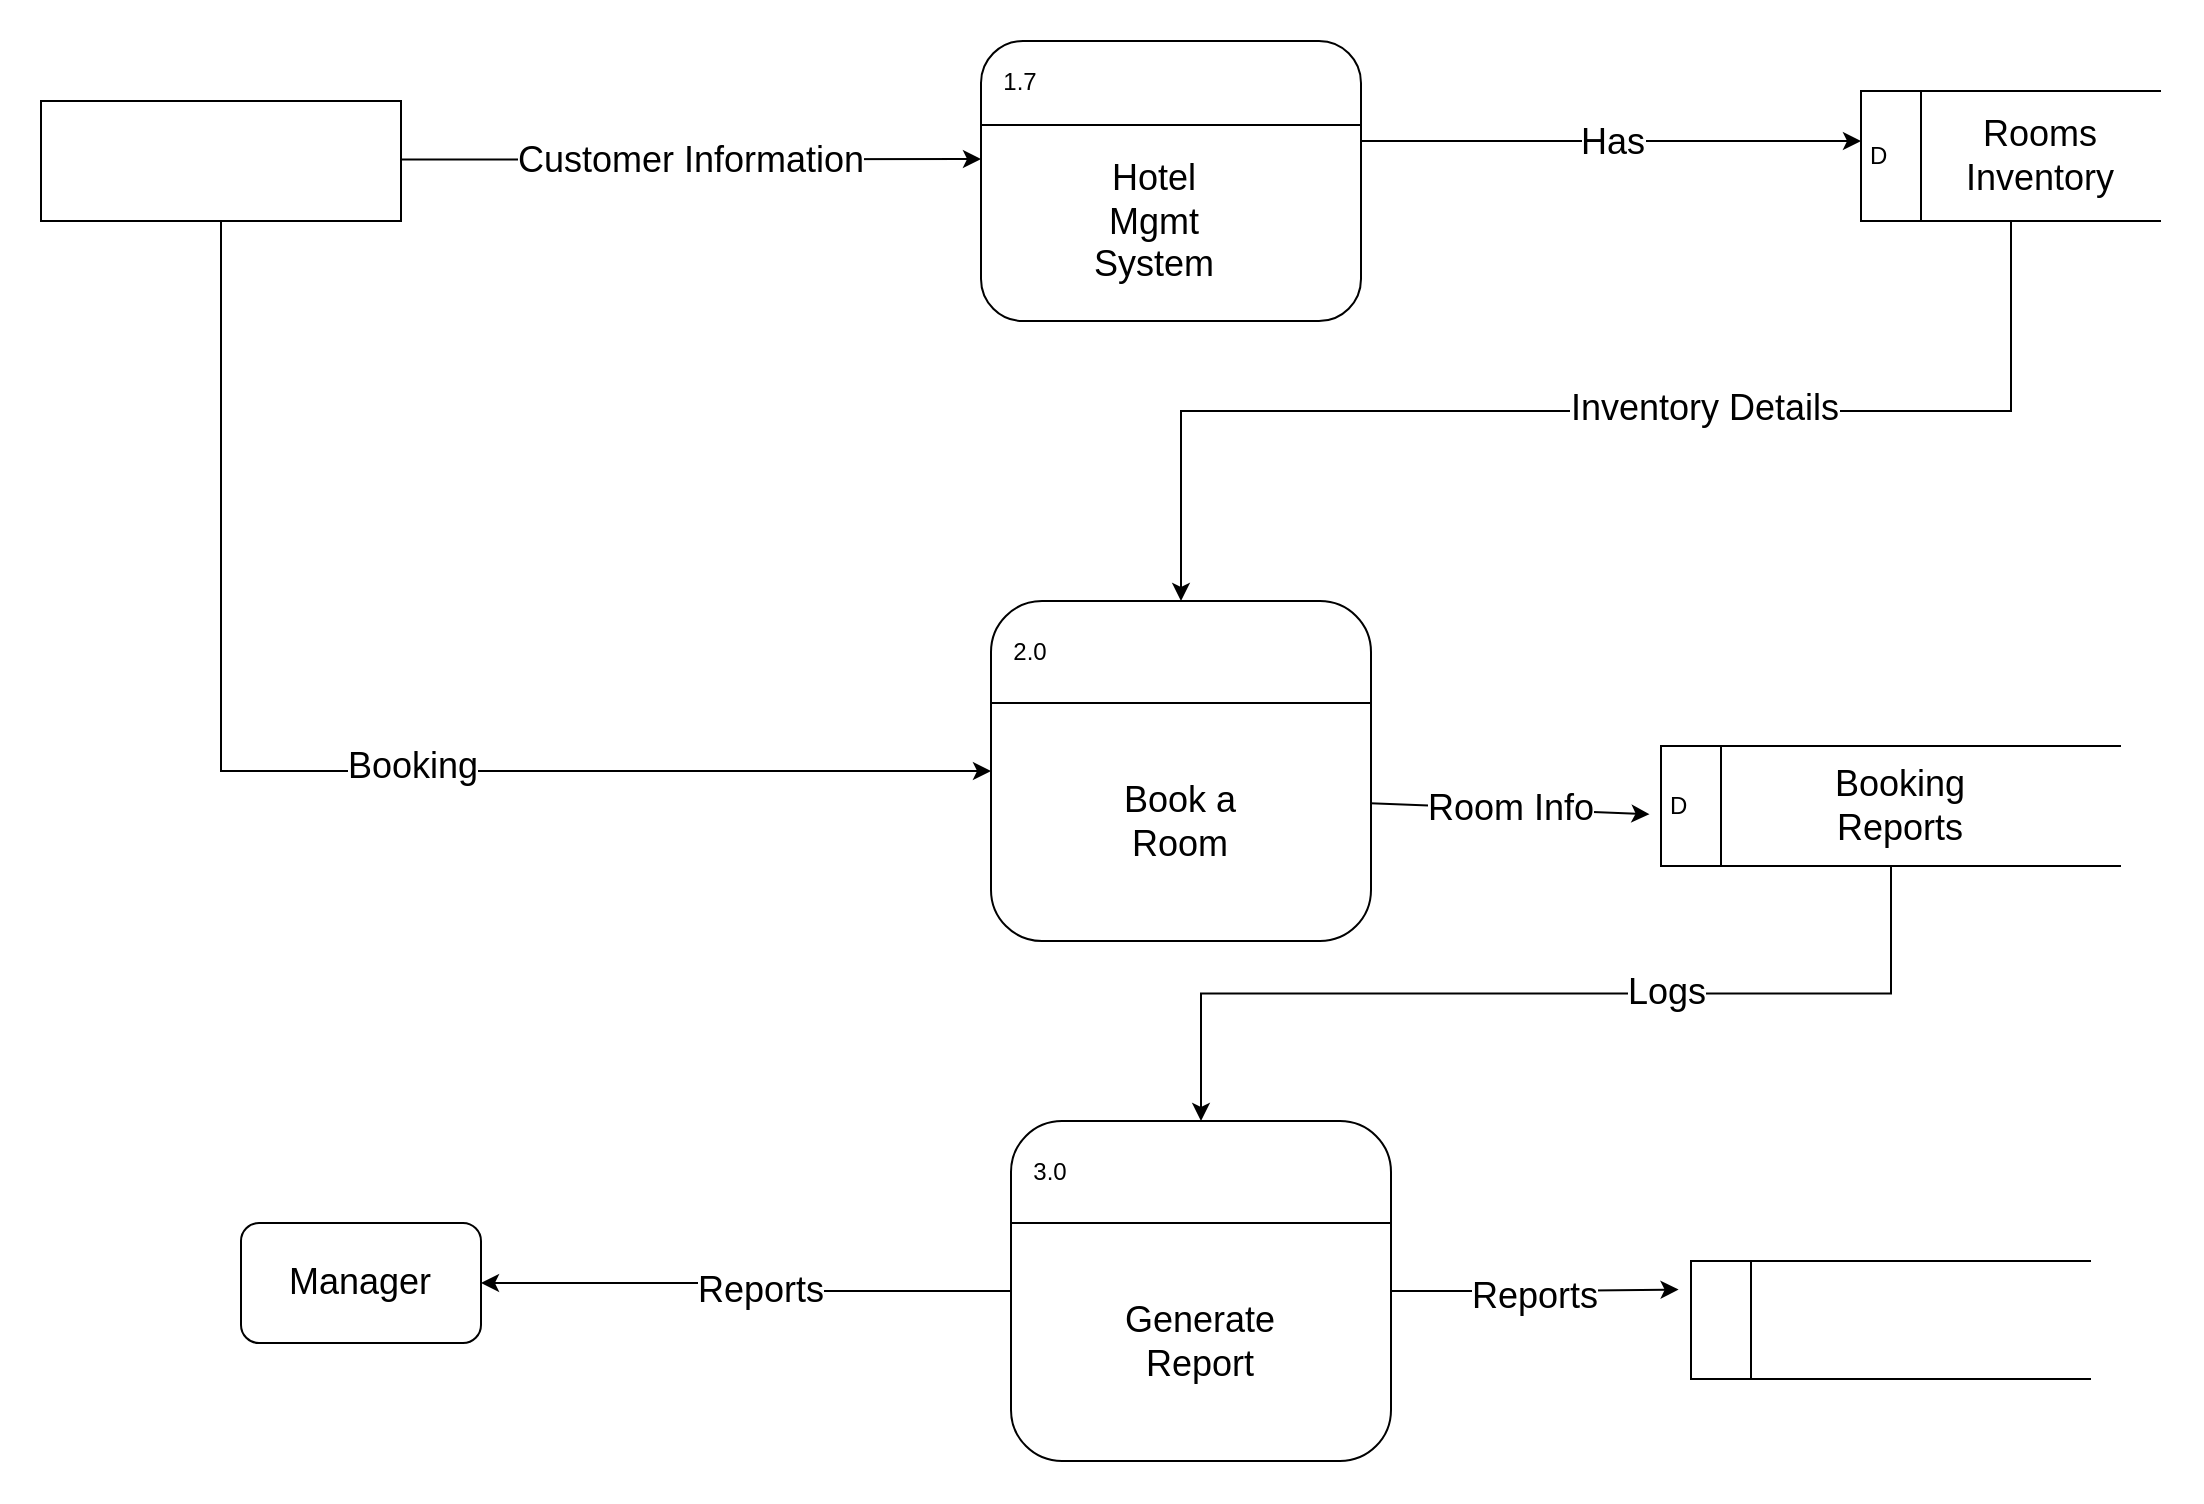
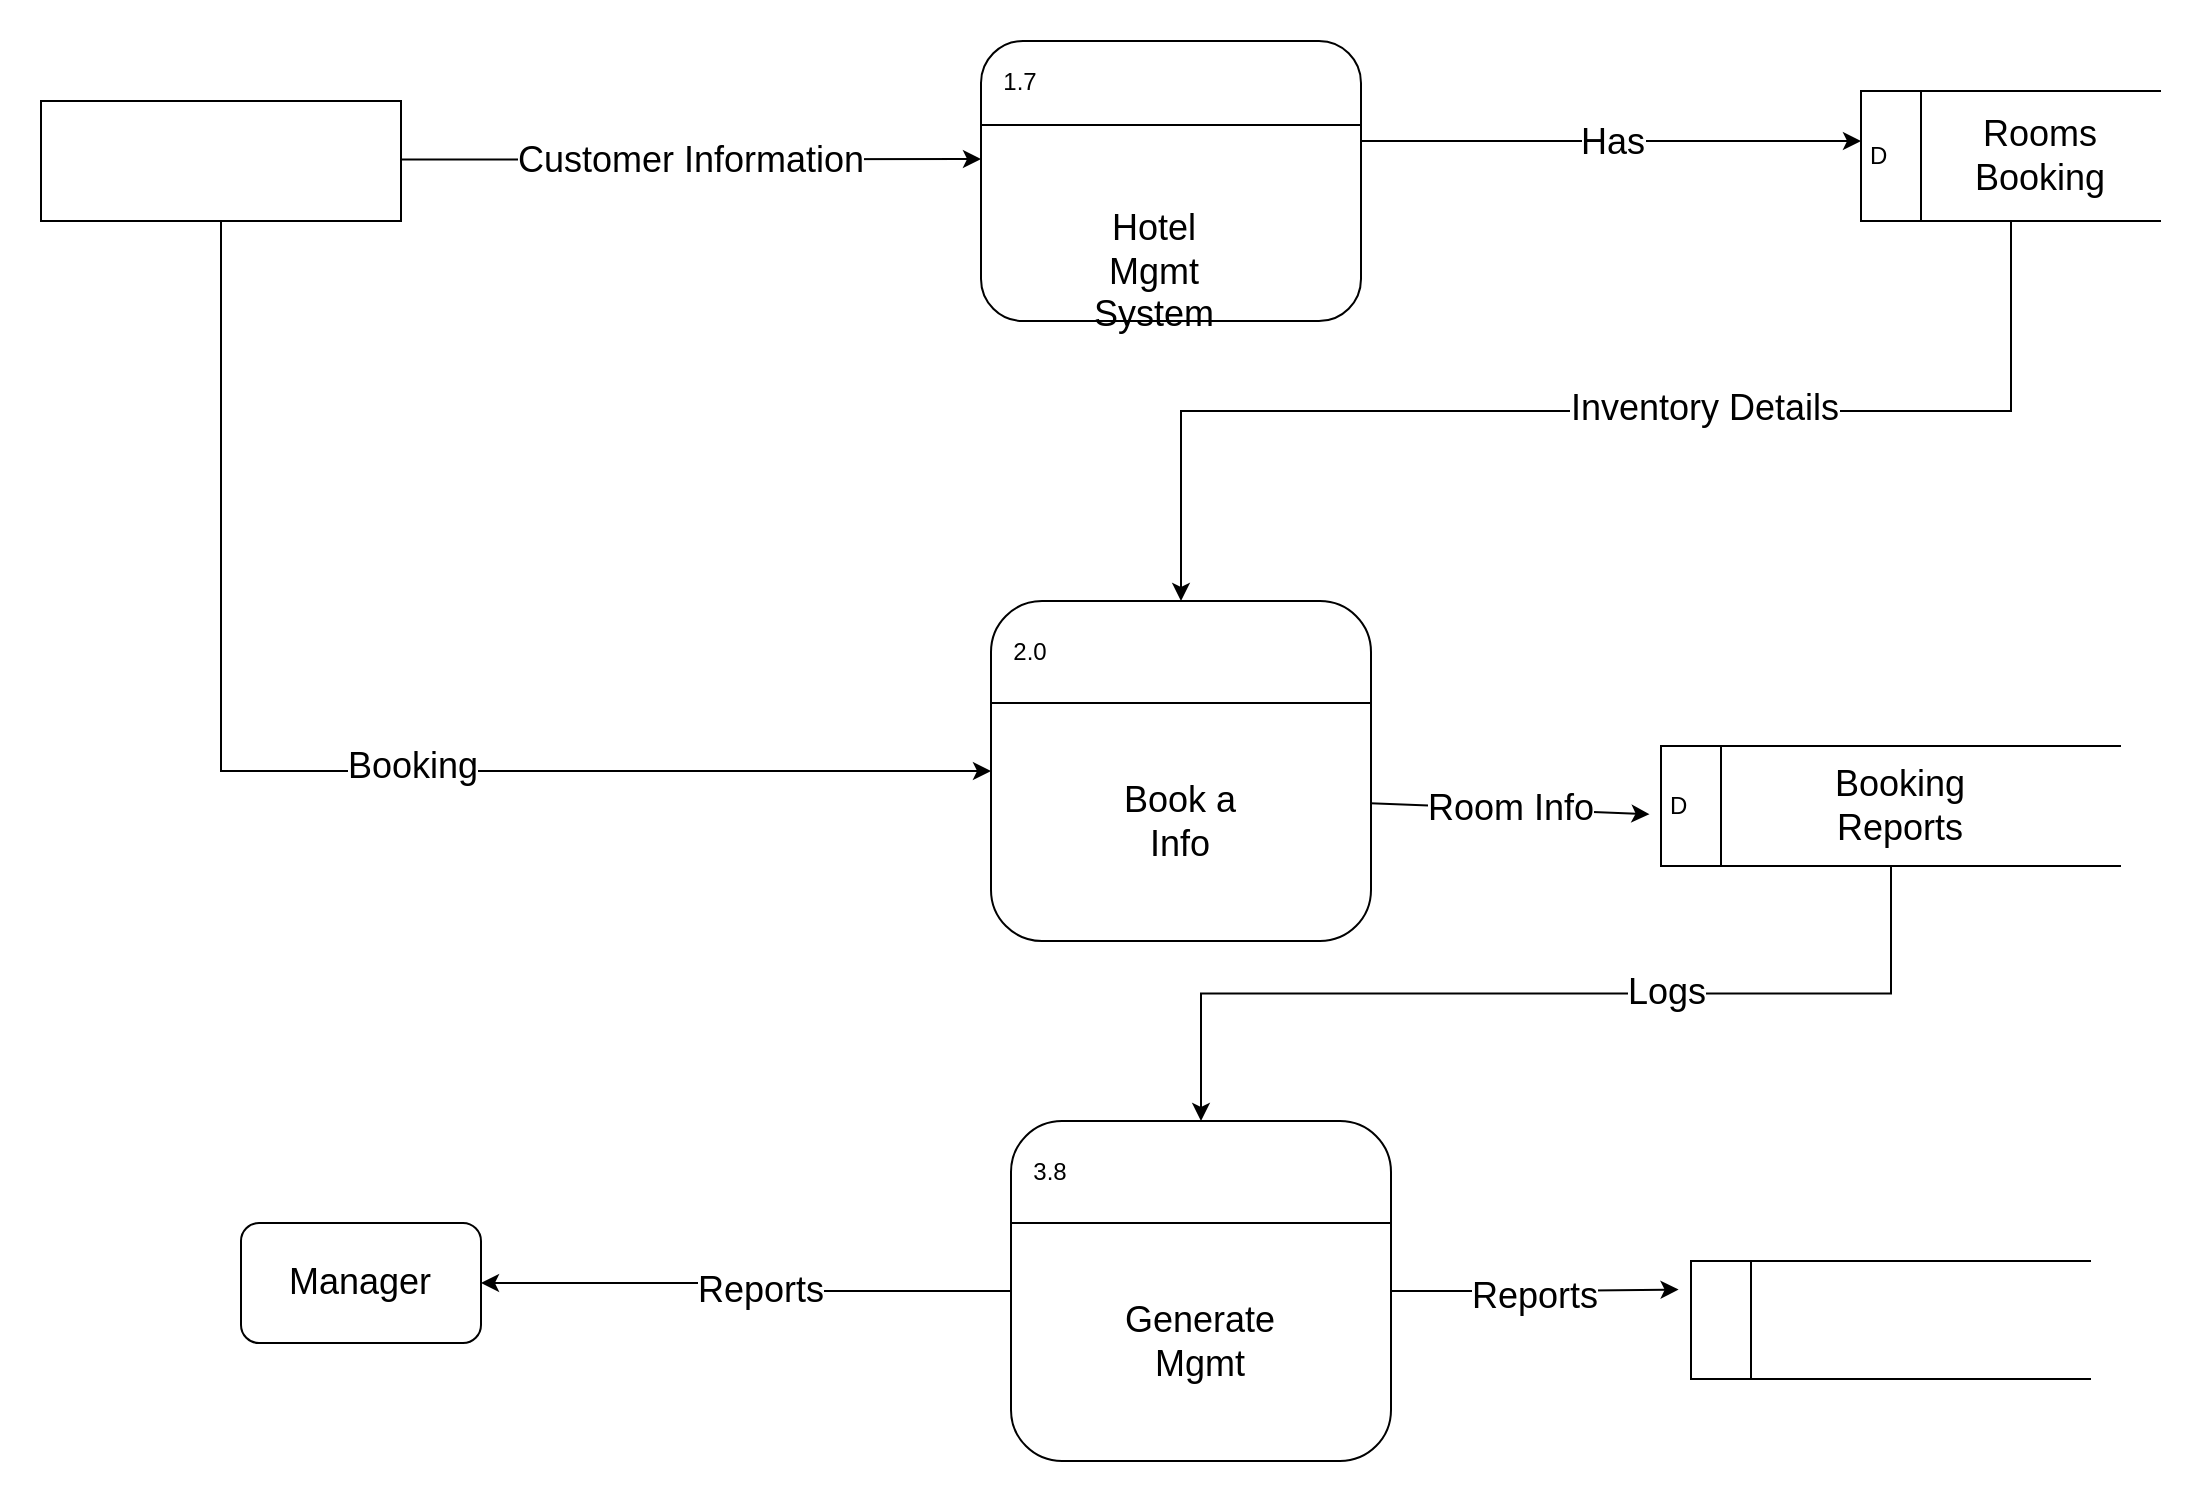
node "Rooms Inventory": label "Rooms Inventory" -> "Rooms Booking"
node "Hotel Mgmt System": moved (1155, 223) -> (1155, 273)
node "Book a Room": label "Book a Room" -> "Book a Info"
node "3.0": label "3.0" -> "3.8"
node "Generate Report": label "Generate Report" -> "Generate Mgmt"
